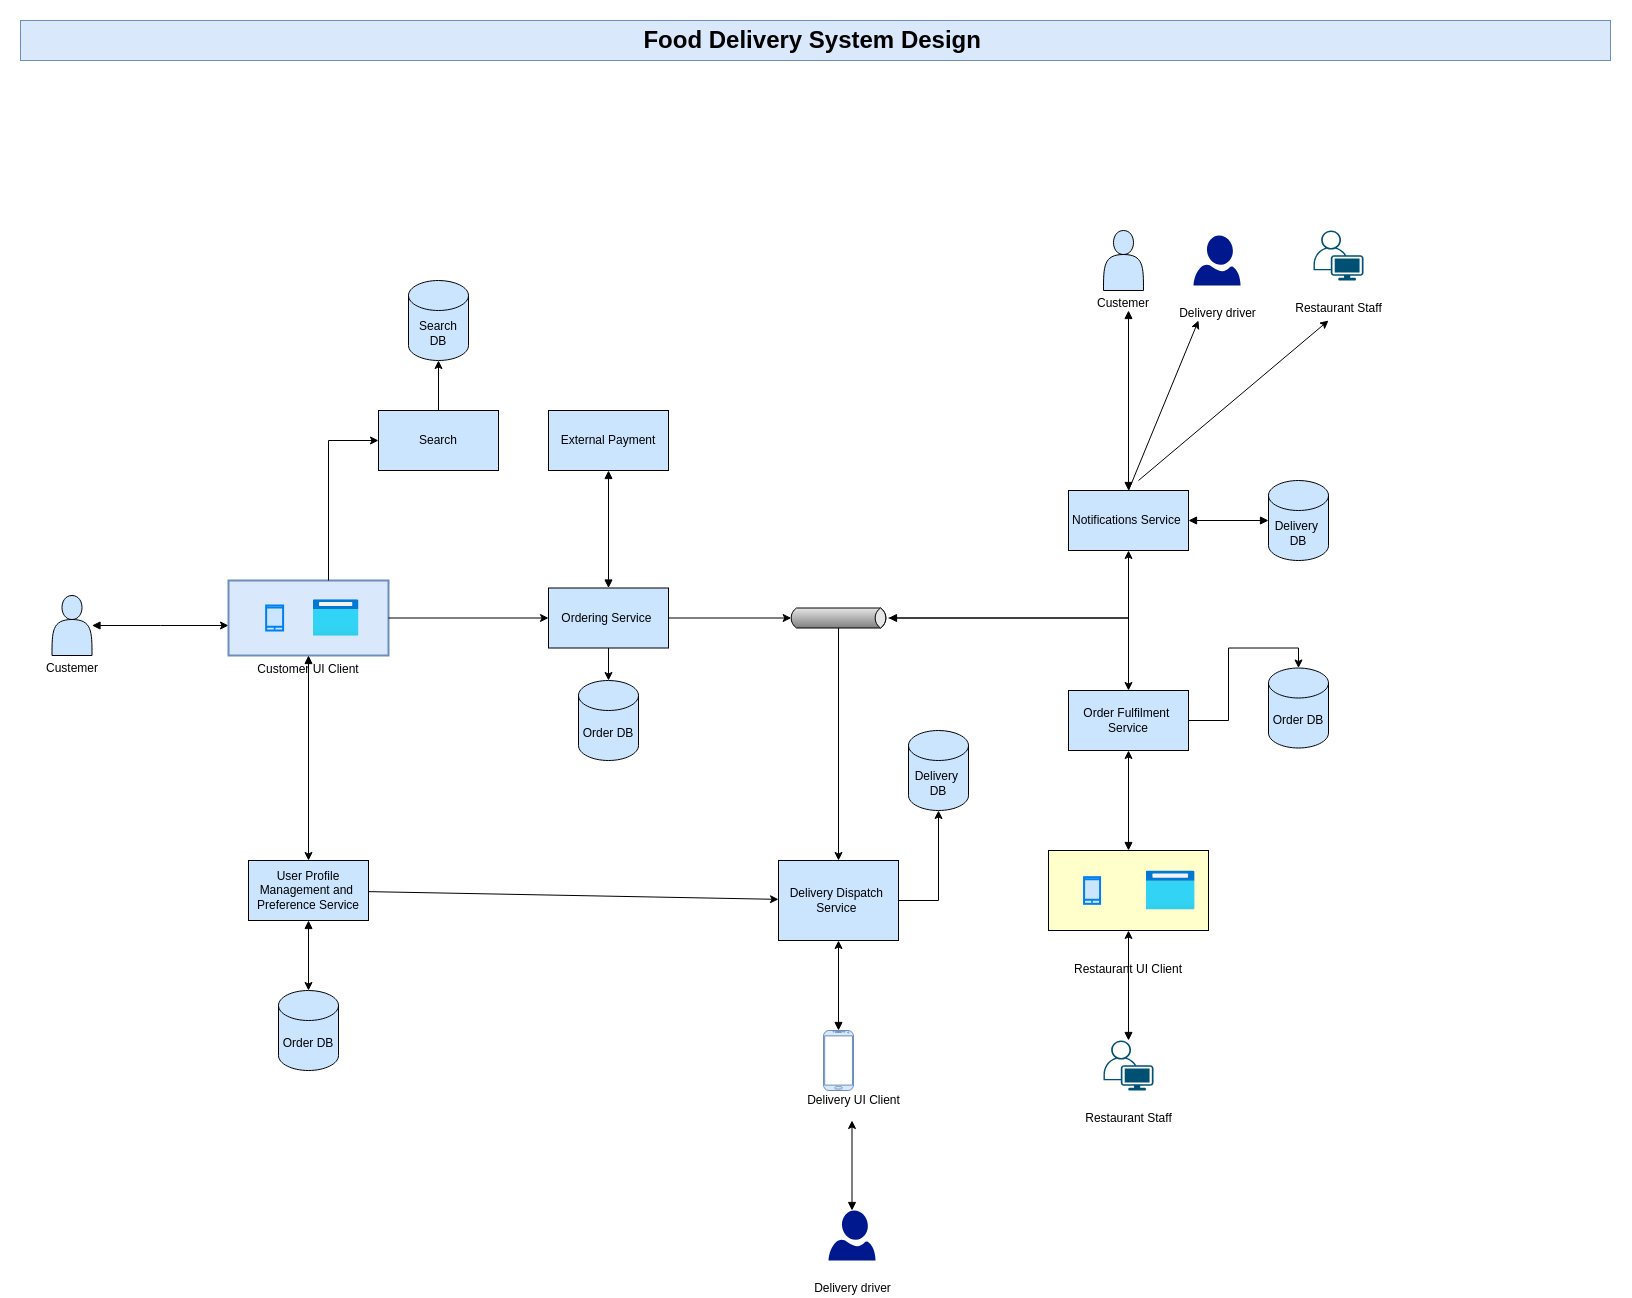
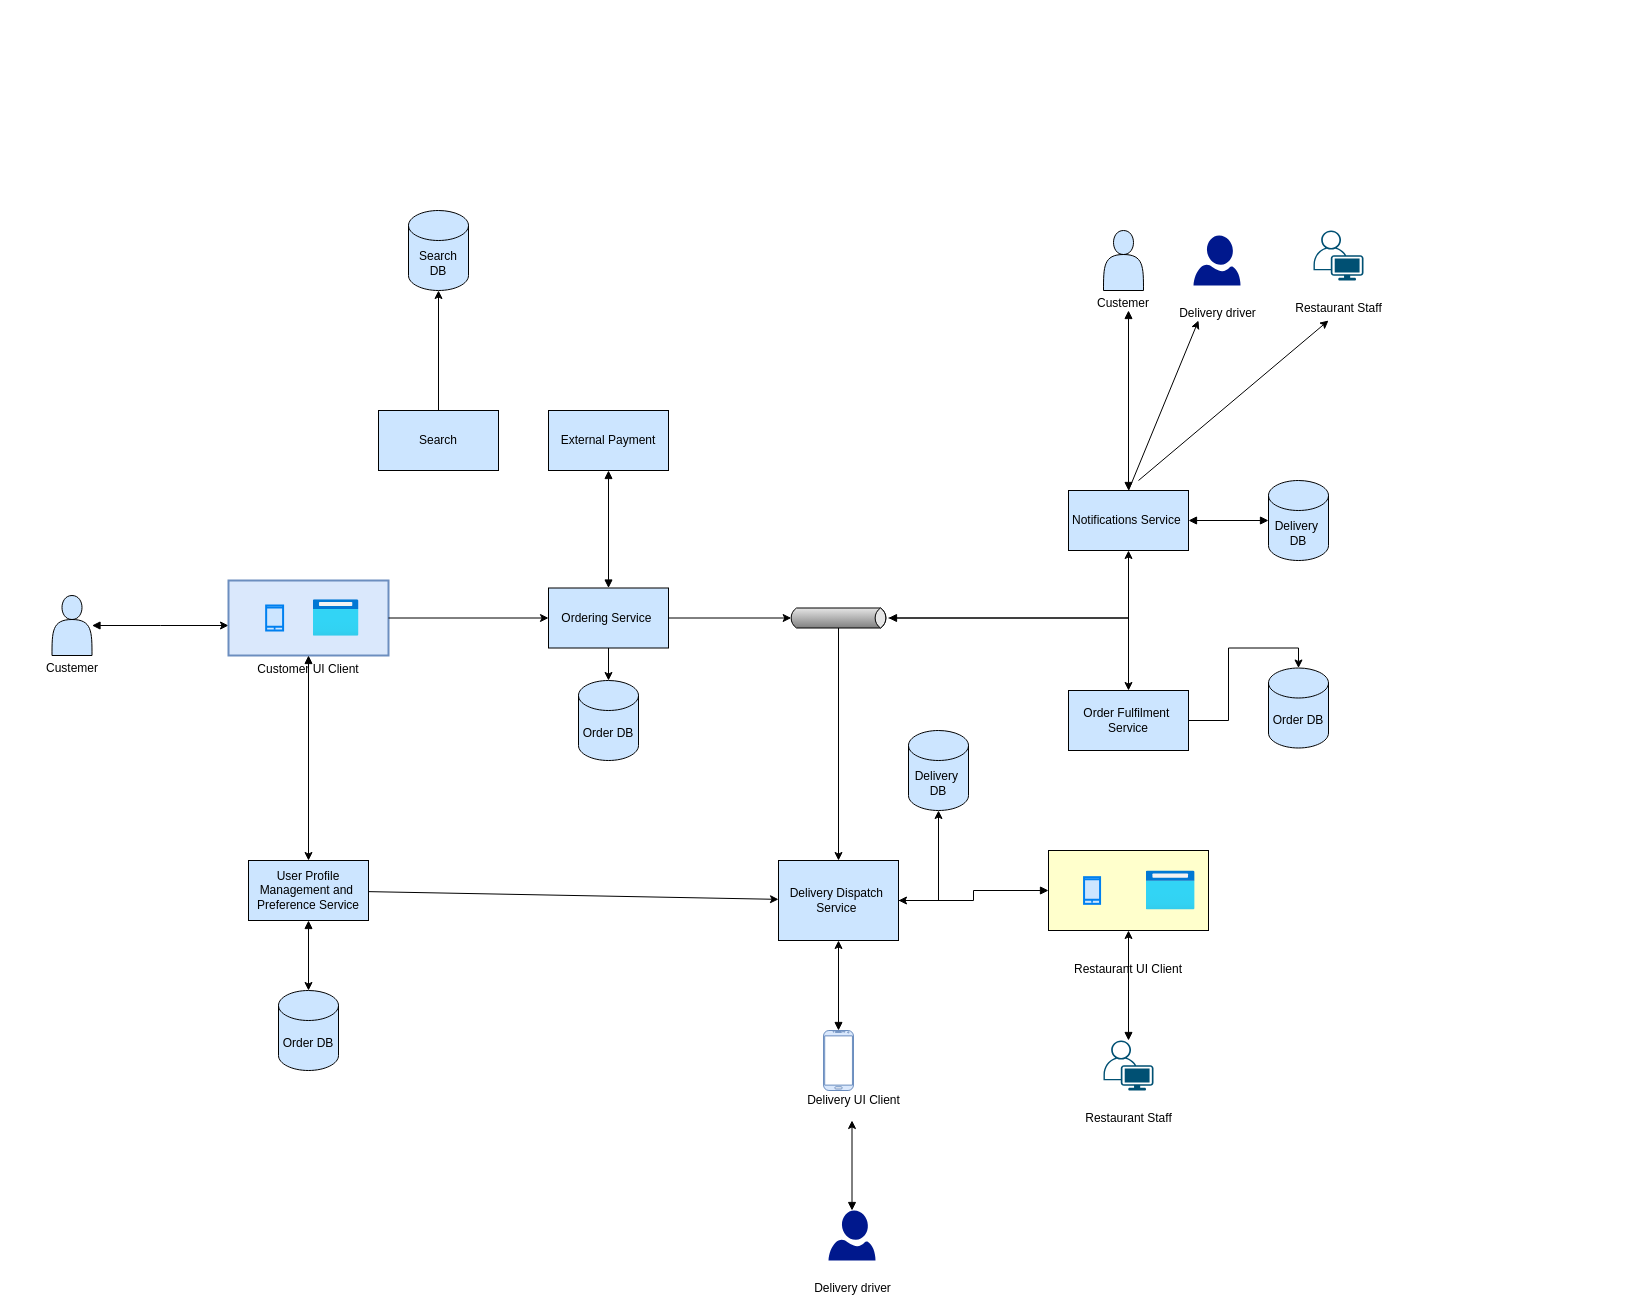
node "Food Delivery System Design": removed
node "Search DB": moved (439, 321) -> (439, 251)
edge "Customer UI Client" -> "Search": removed
edge "Order Fulfilment Service" -- "Restaurant UI Client": now "Delivery Dispatch Service" -- "Restaurant UI Client"
